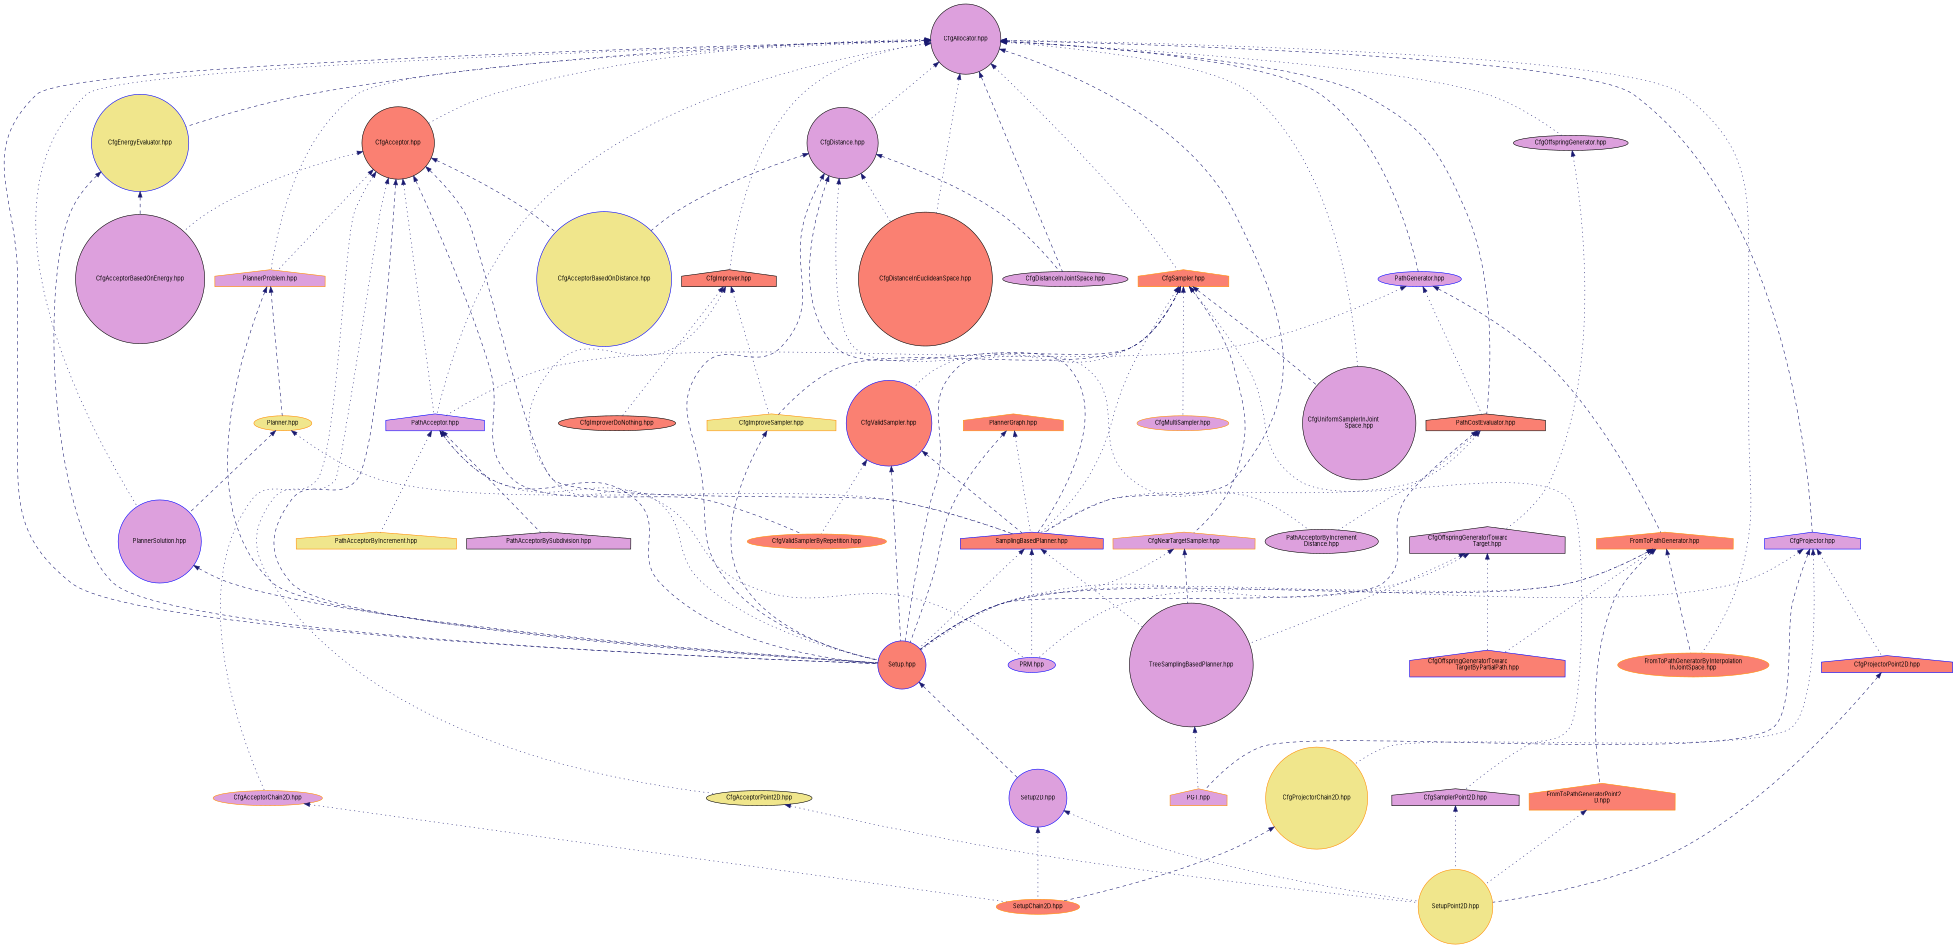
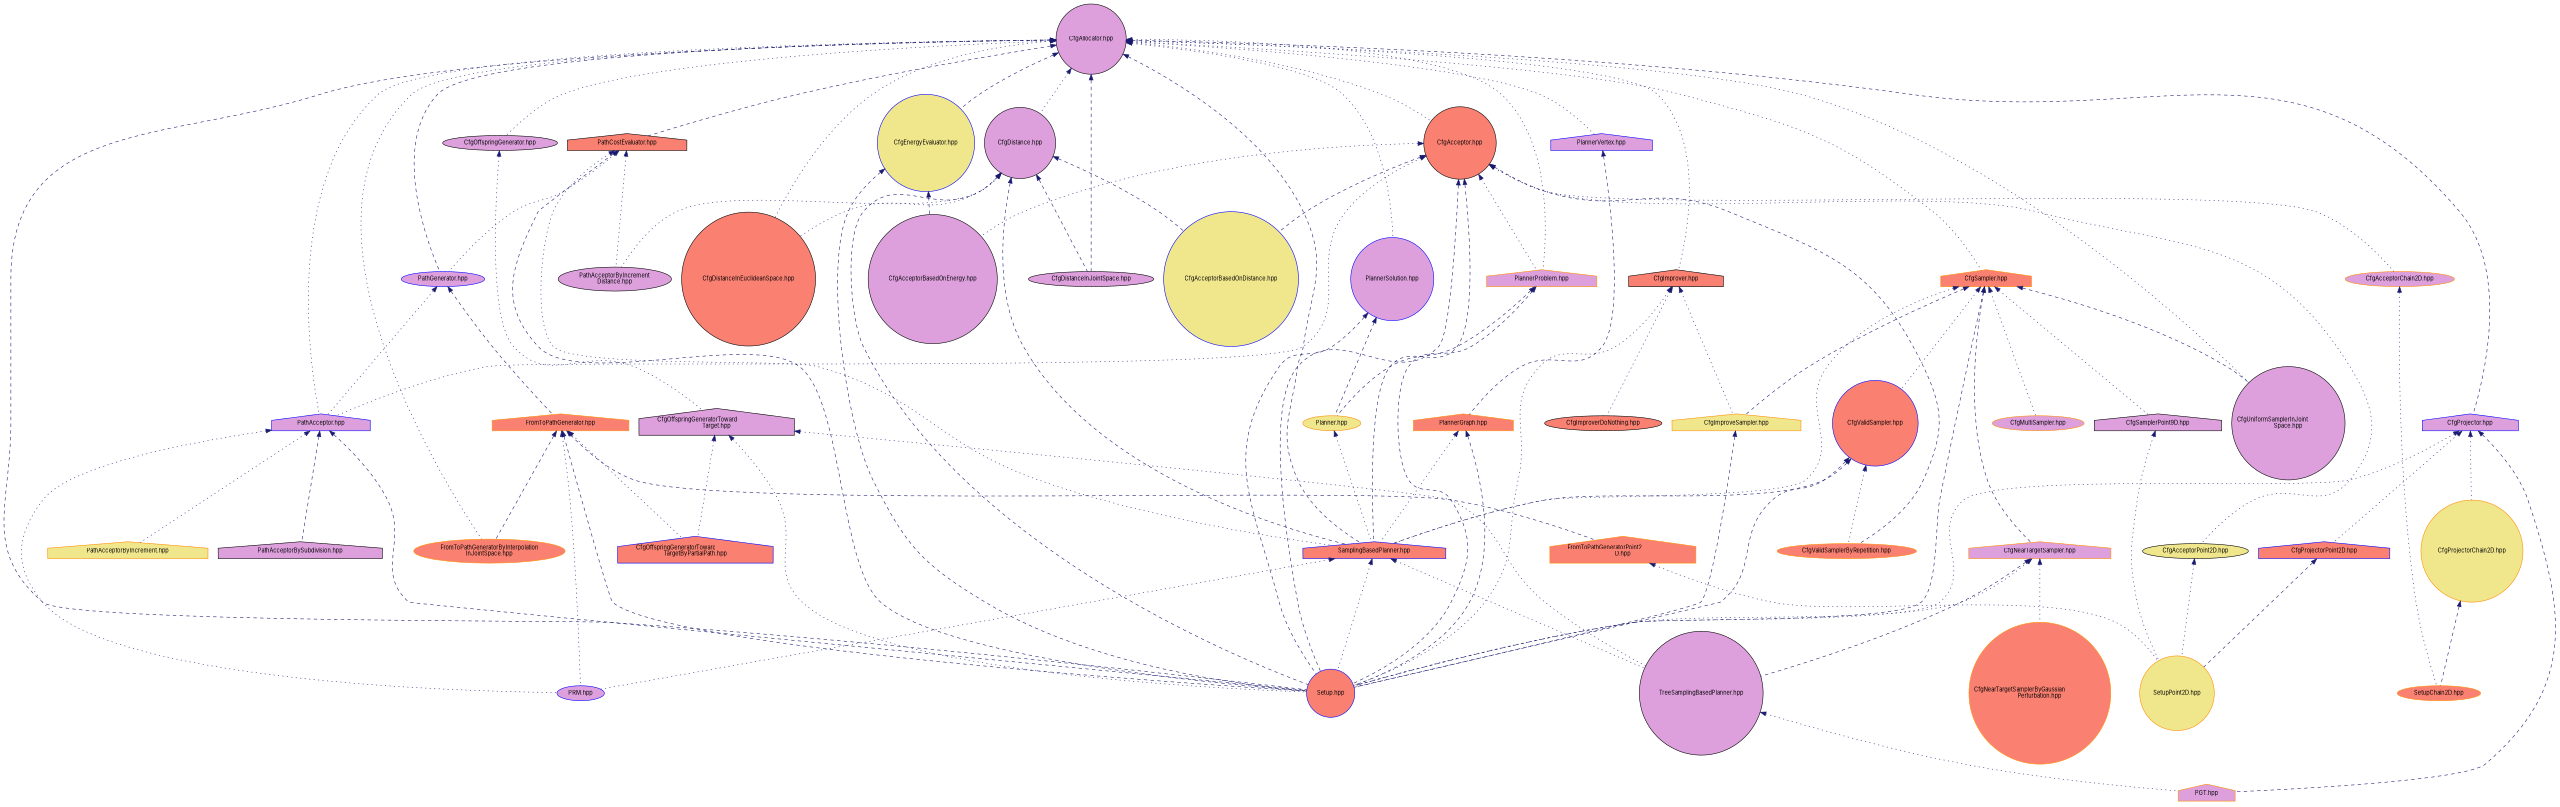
node "PlannerVertex.hpp": added
edge "PathCostEvaluator.hpp" -> "PathGenerator.hpp": reversed
edge "PlannerSolution.hpp" -> "Planner.hpp": reversed
node "CfgNearTargetSamplerByGaussian Perturbation.hpp": added
node "Setup2D.hpp": removed
node "CfgSamplerPoint2D.hpp": label "CfgSamplerPoint2D.hpp" -> "CfgSamplerPoint9D.hpp"
